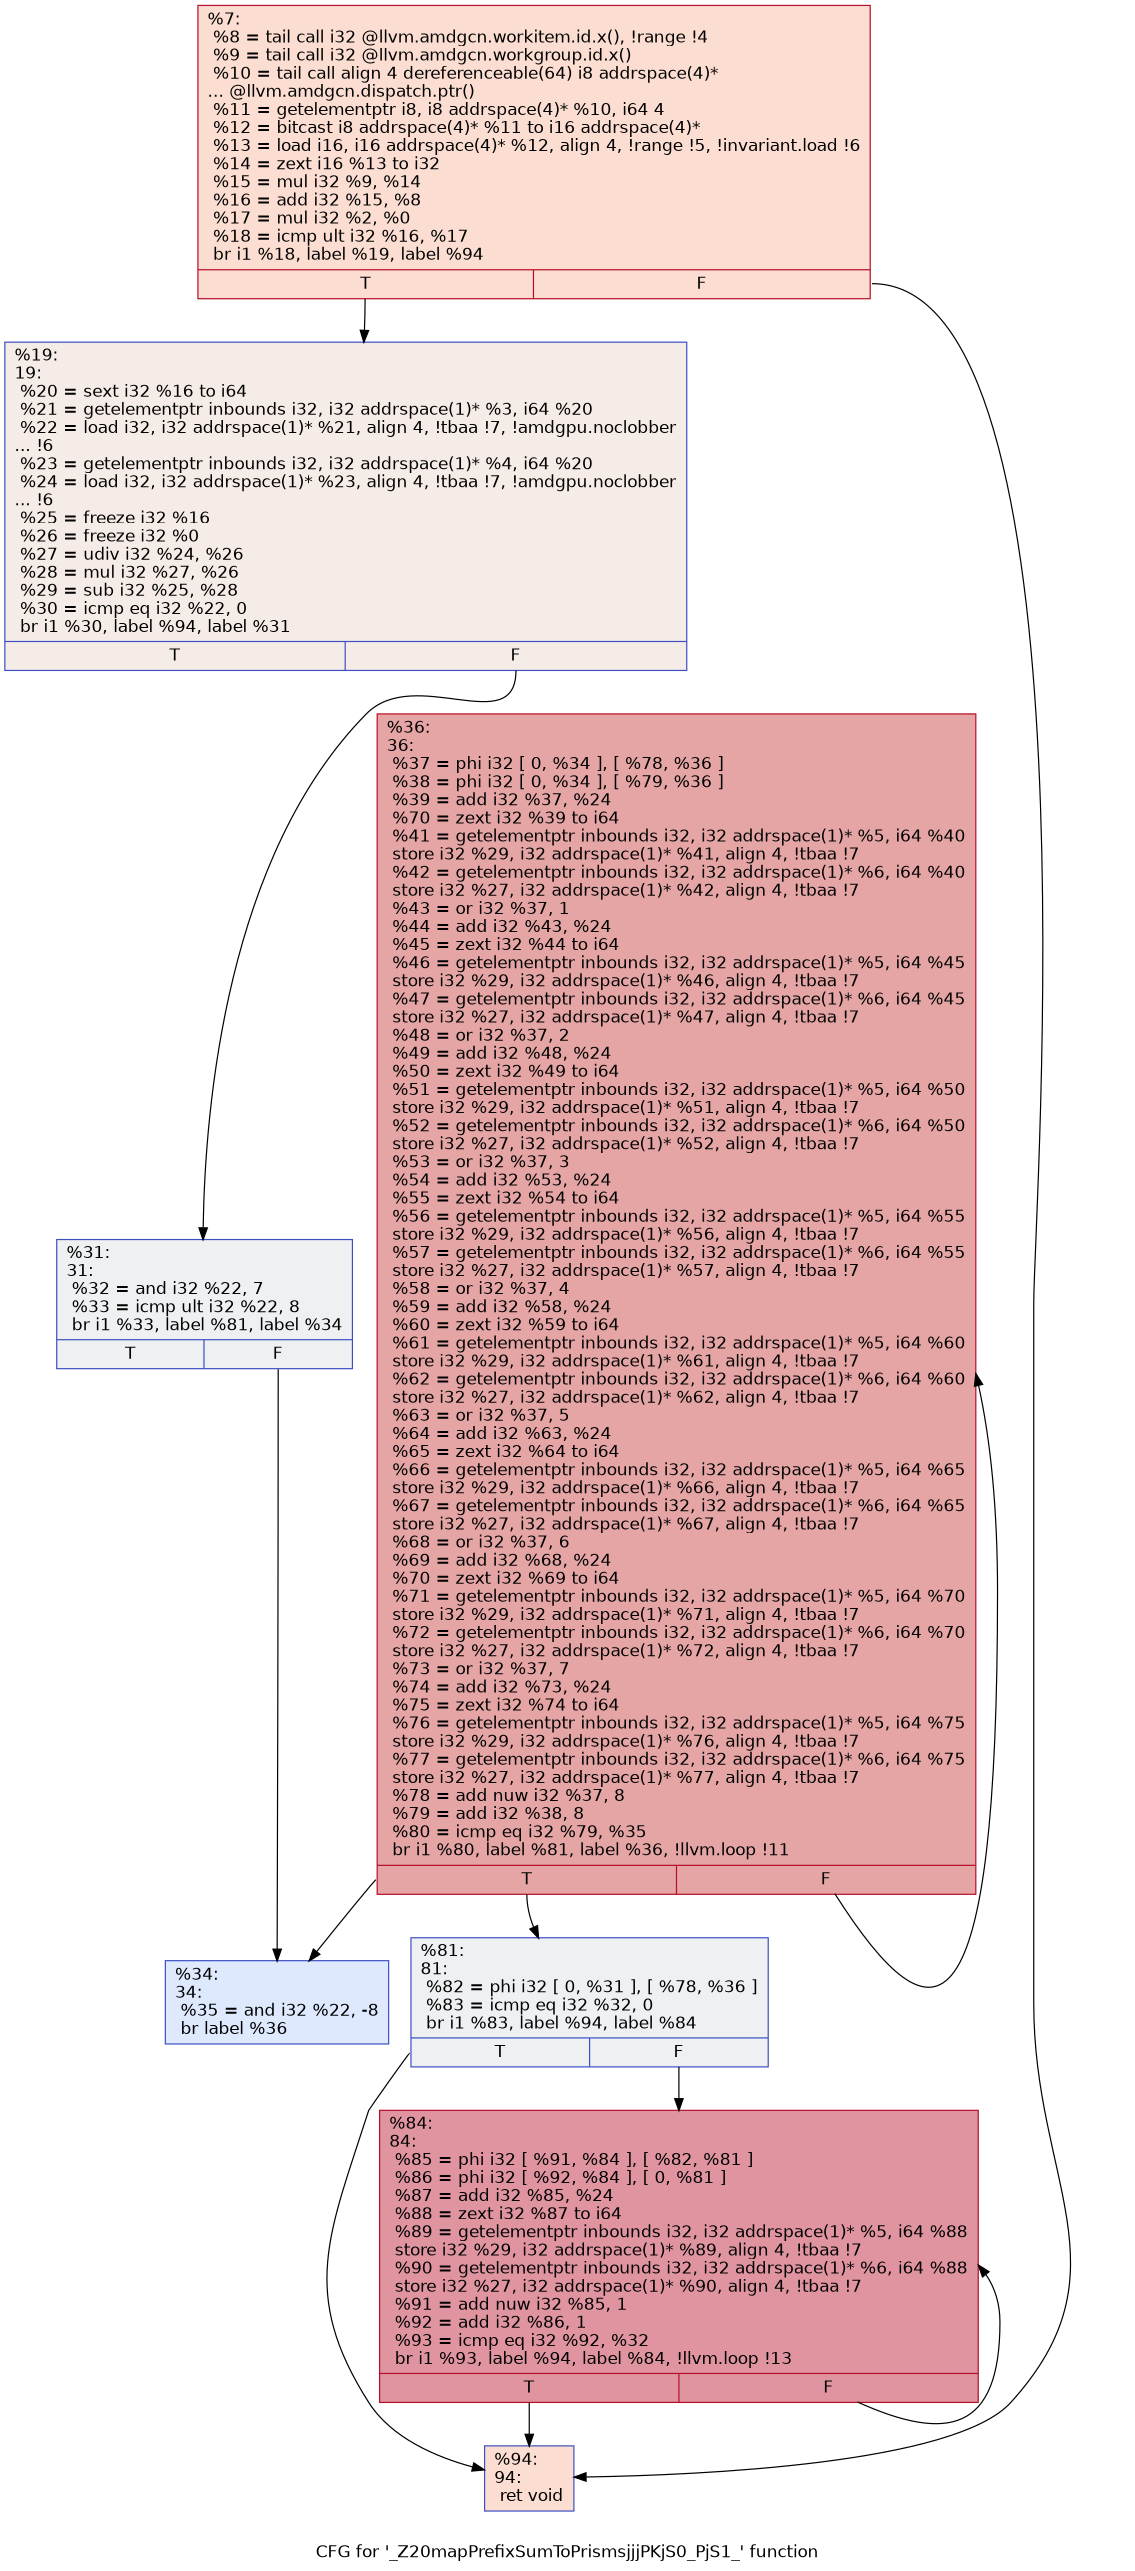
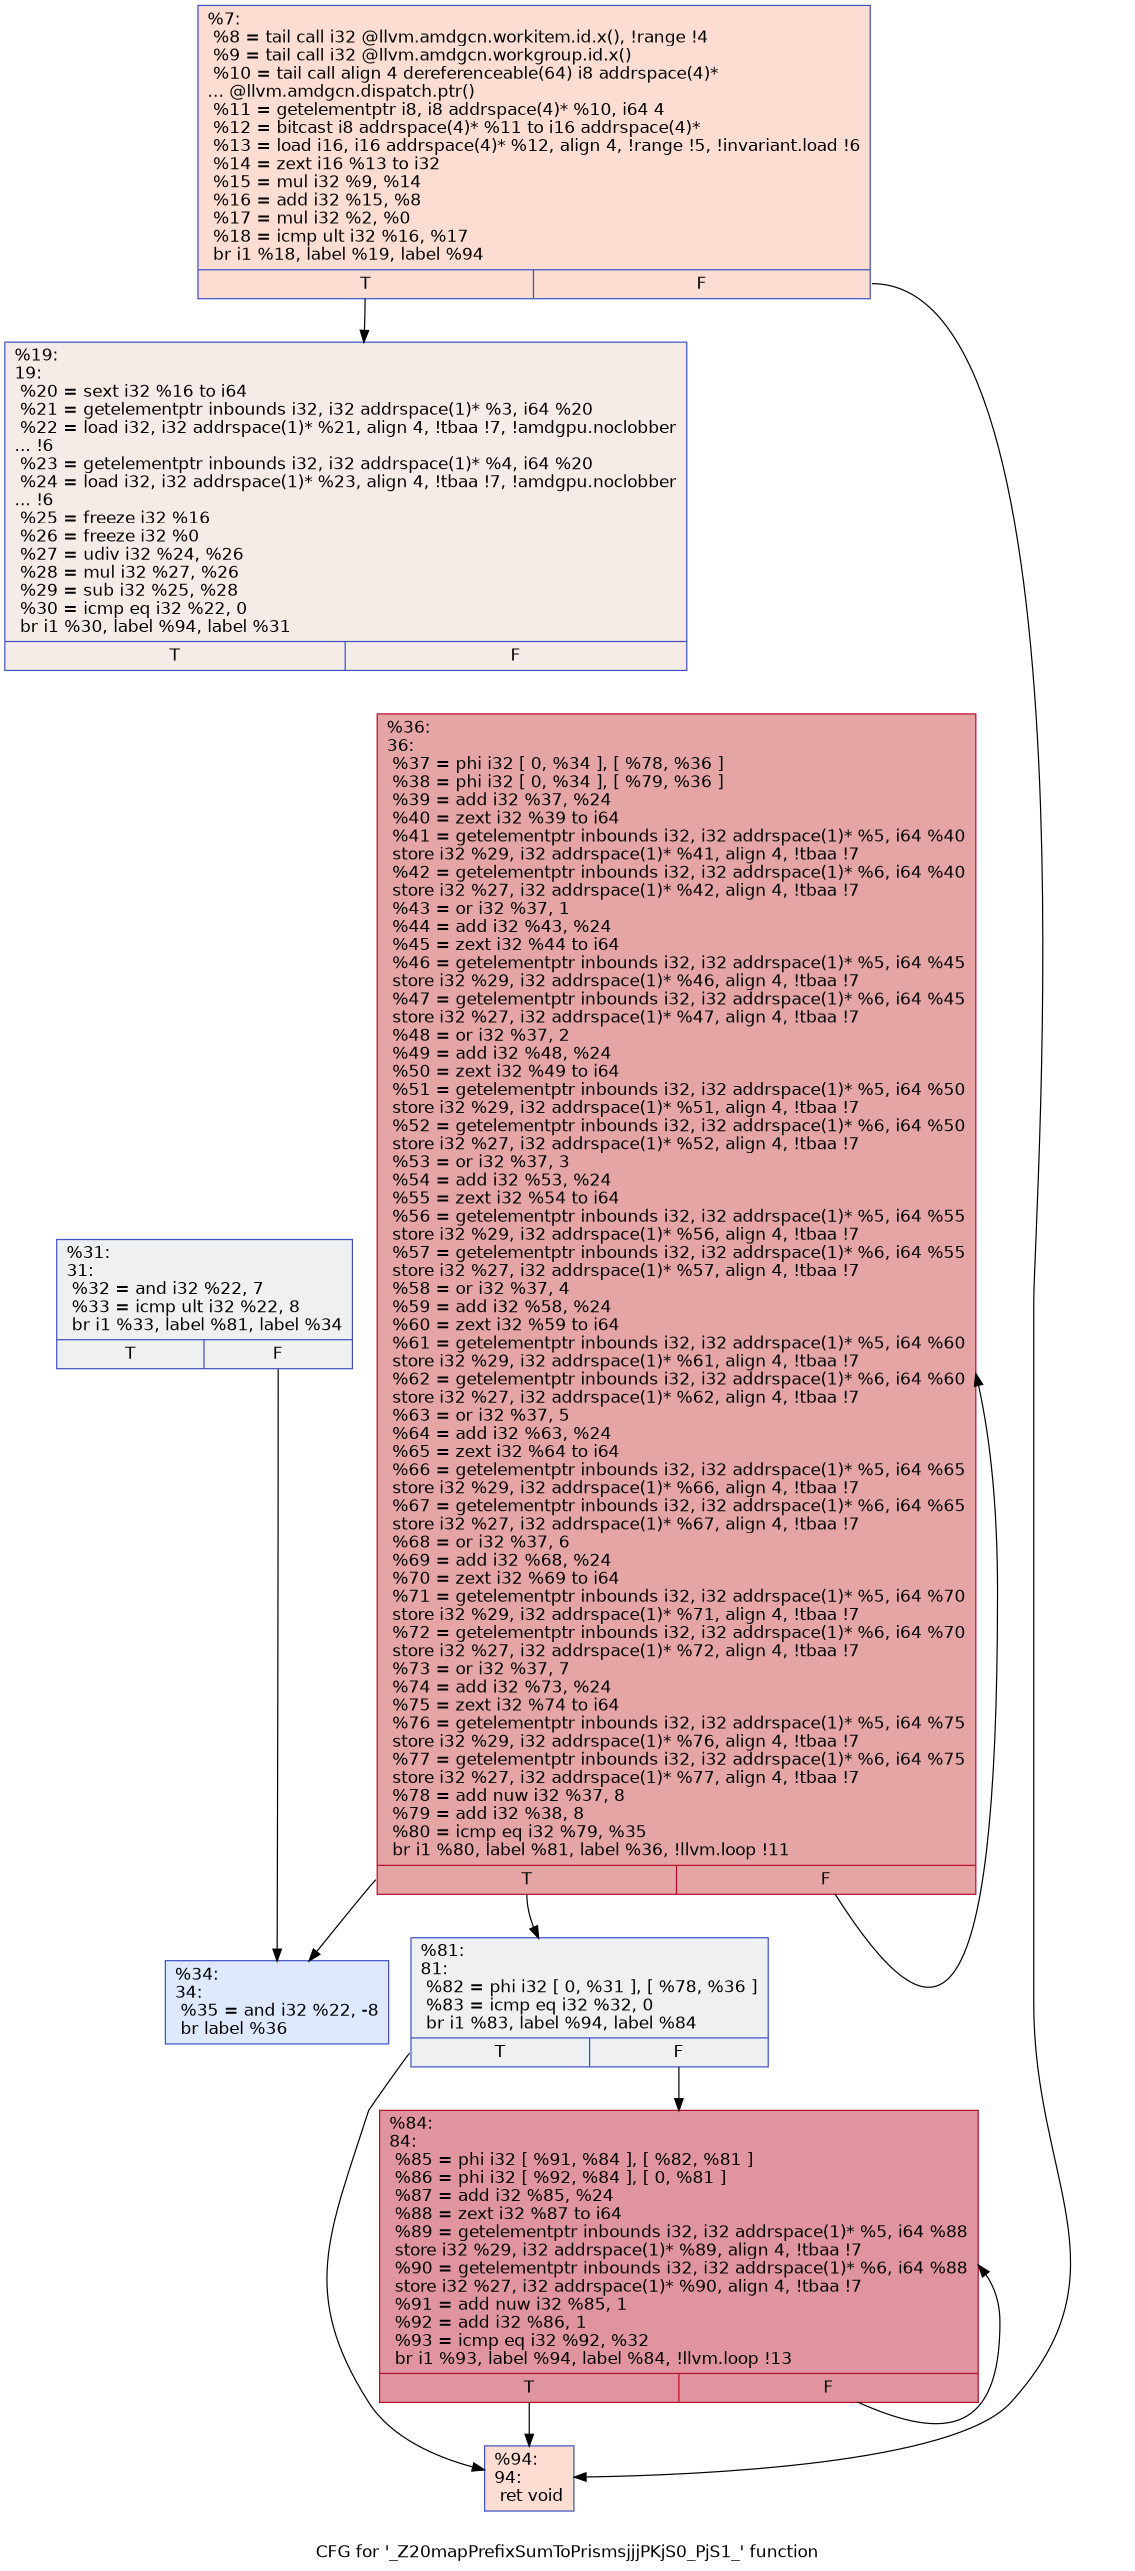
node "%7:": color #b70d28ff -> #3d50c3ff
node "%36:": text "%70 = zext i32 %39 to i64" -> "%40 = zext i32 %39 to i64"
edge "%19:" -> "%31:": removed
